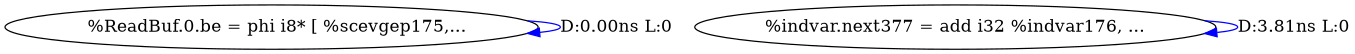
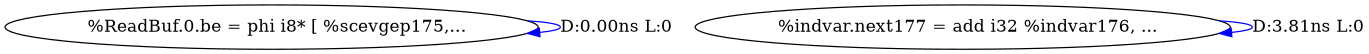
node "%indvar.next377 = add i32 %indvar176, ...": label "%indvar.next377 = add i32 %indvar176, ..." -> "%indvar.next177 = add i32 %indvar176, ..."
